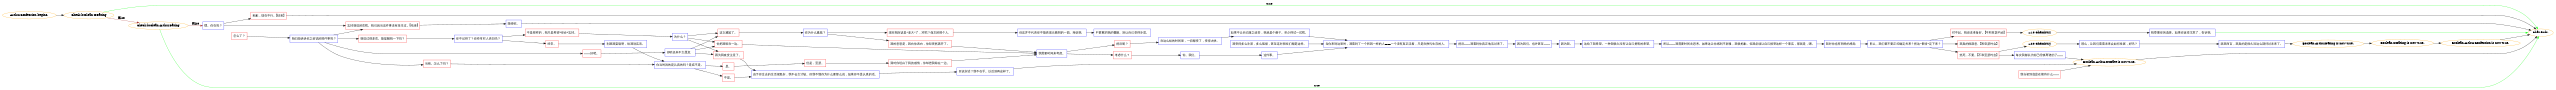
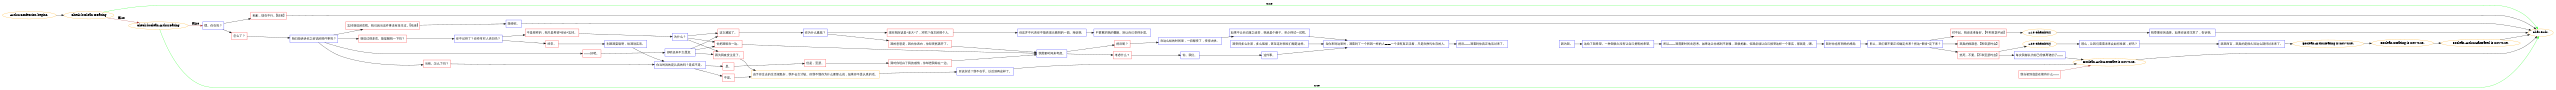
edge "嘿。你在吗？" -> "忘掉我说的话吧。我们就当这件事没有发生过。[结束]": now "嘿。你在吗？" -> "怎么了？"
edge "我尊重你的选择。如果你改变主意了，告诉我。" -> "Chat ends.": color green -> black
node "Boolean ArthurConfession is now true.": label "Boolean ArthurConfession is now true." -> "Boolean ArthurHasDated is now true."
node "因为我们。也许甚至……": removed
edge "我当初到底是在期待什么……" -> "Boolean ArthurNoDate is now true.": color black -> brown
node "由于你过去的生活很复杂，我不会太计较。但我不懂你为什么要那么说，如果你不是认真的话。": color blue -> orange
